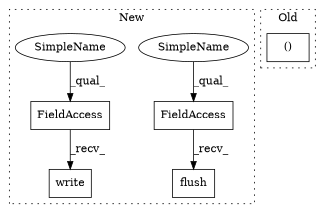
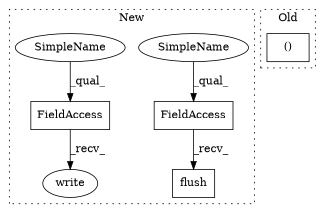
node "write": shape box -> ellipse
